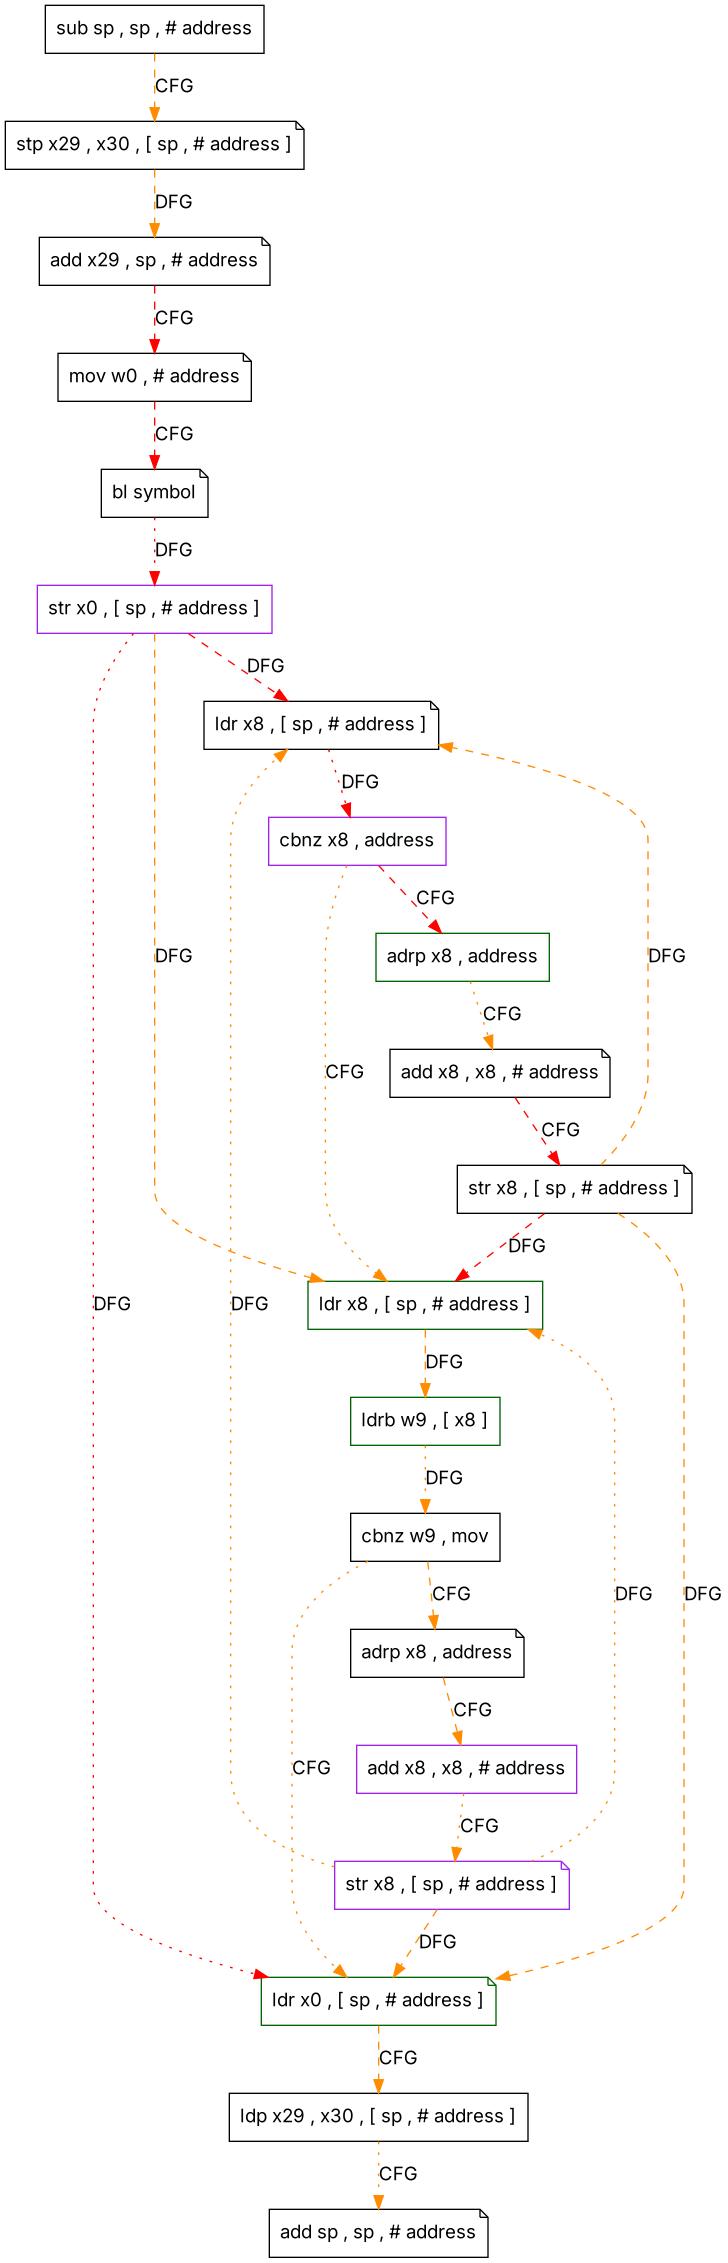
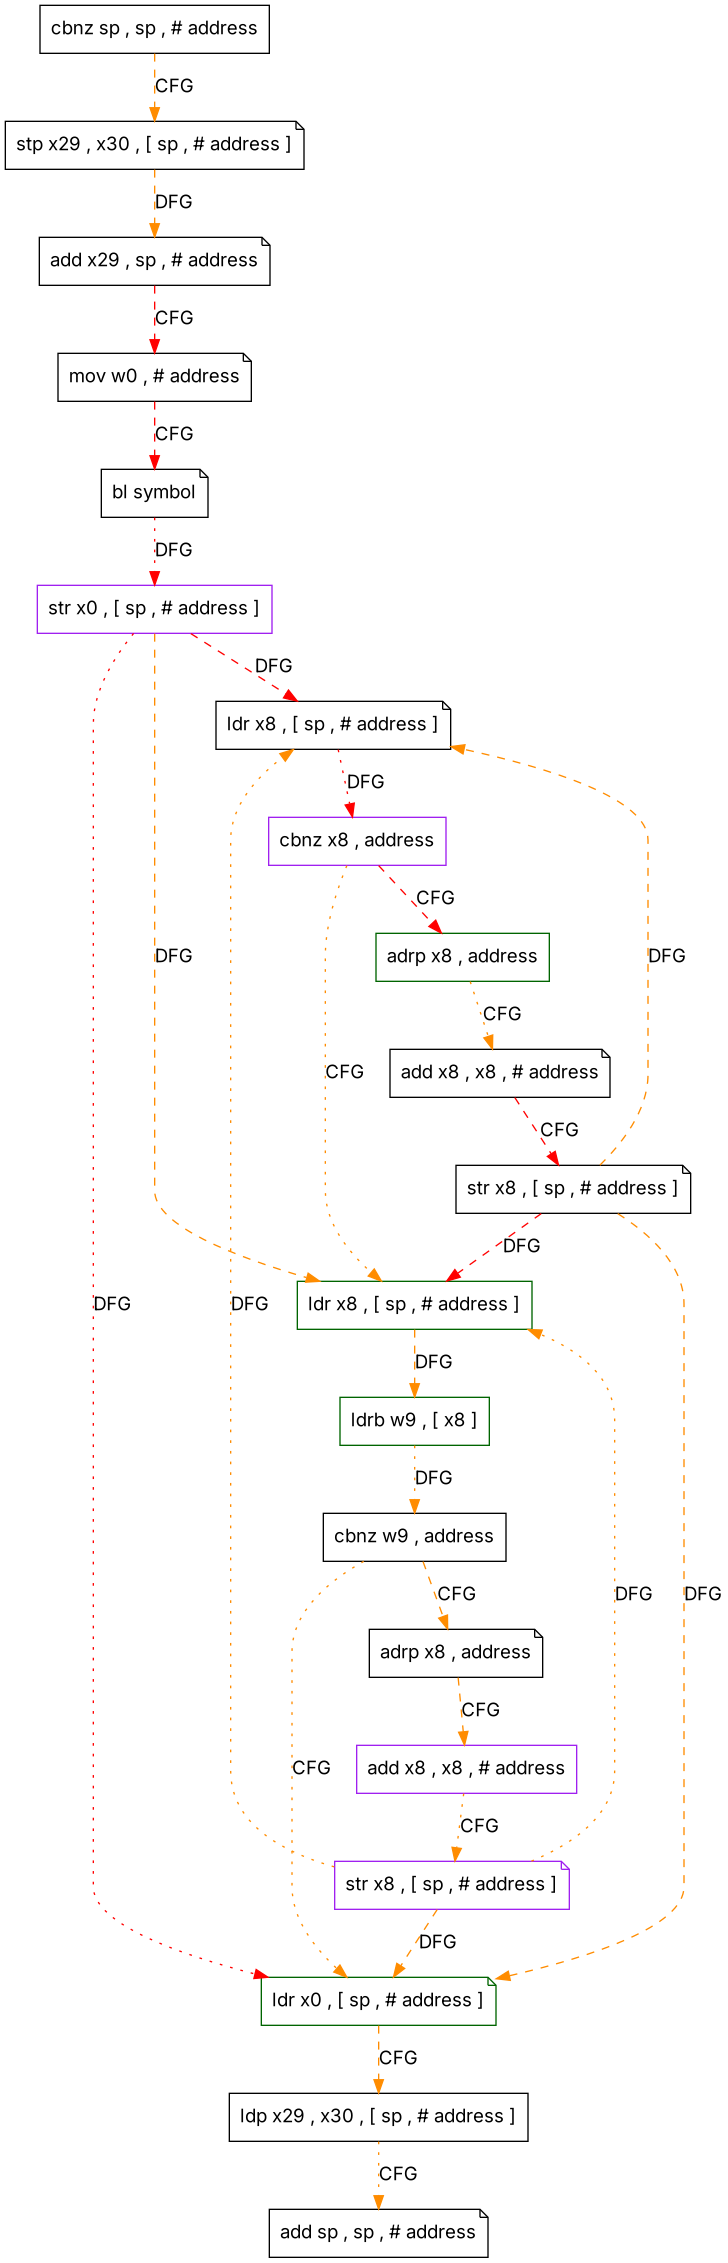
node "sub sp , sp , # address": label "sub sp , sp , # address" -> "cbnz sp , sp , # address"
node "cbnz w9 , mov": label "cbnz w9 , mov" -> "cbnz w9 , address"
